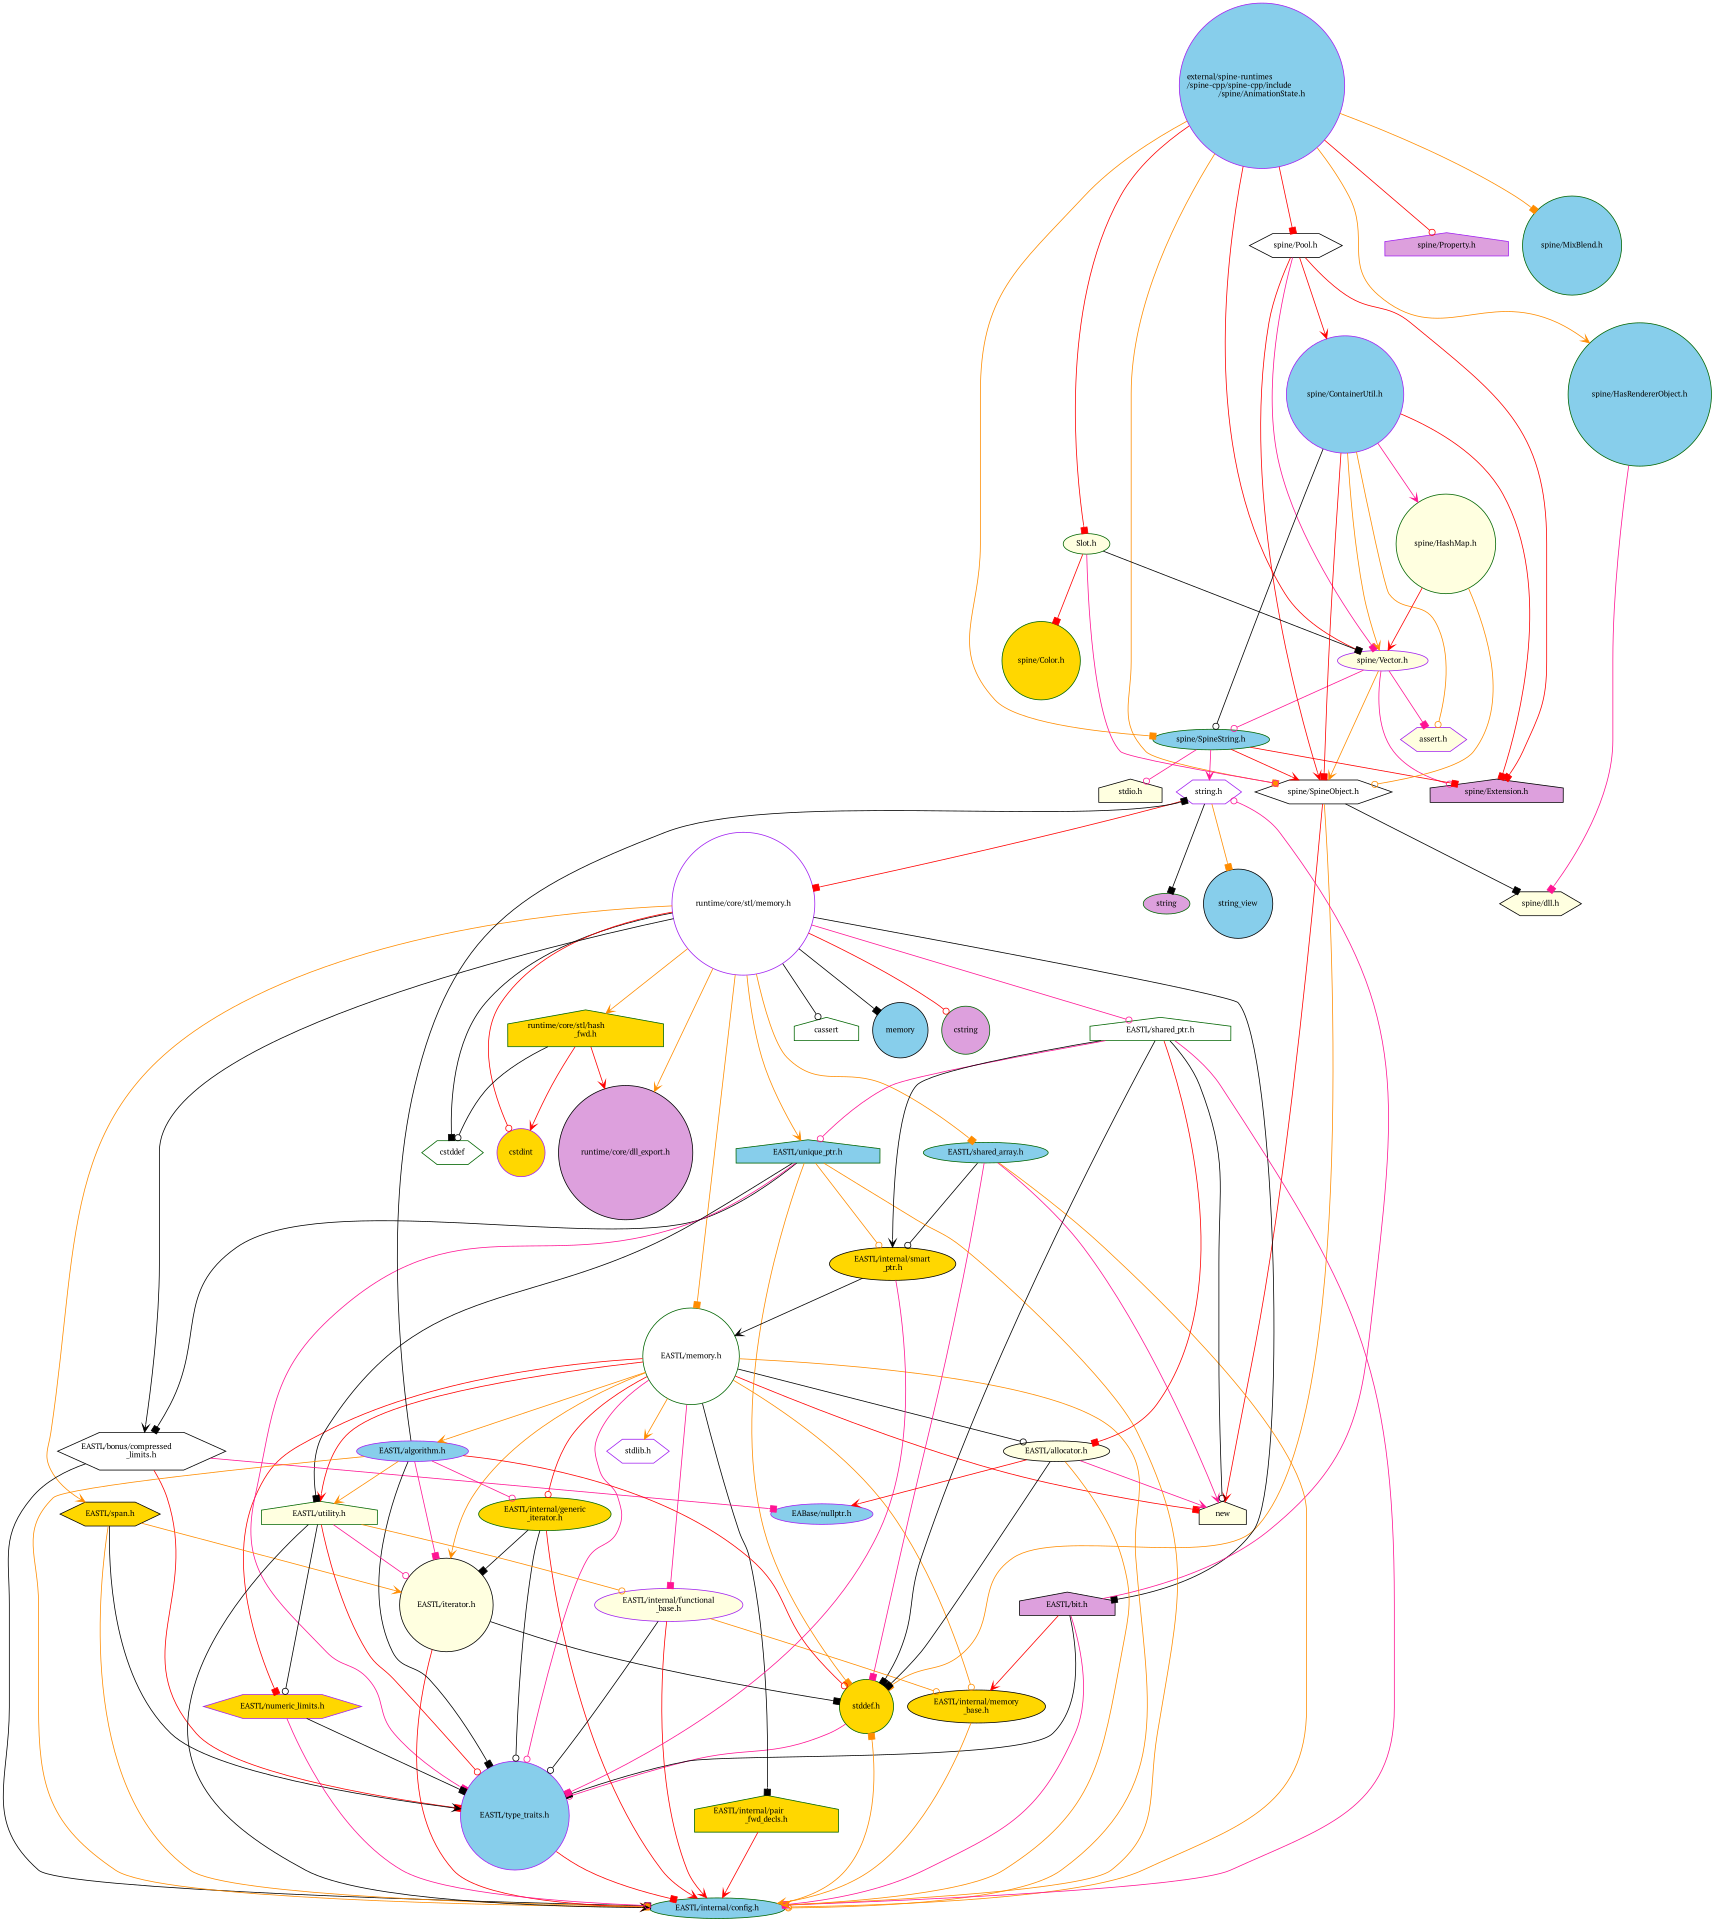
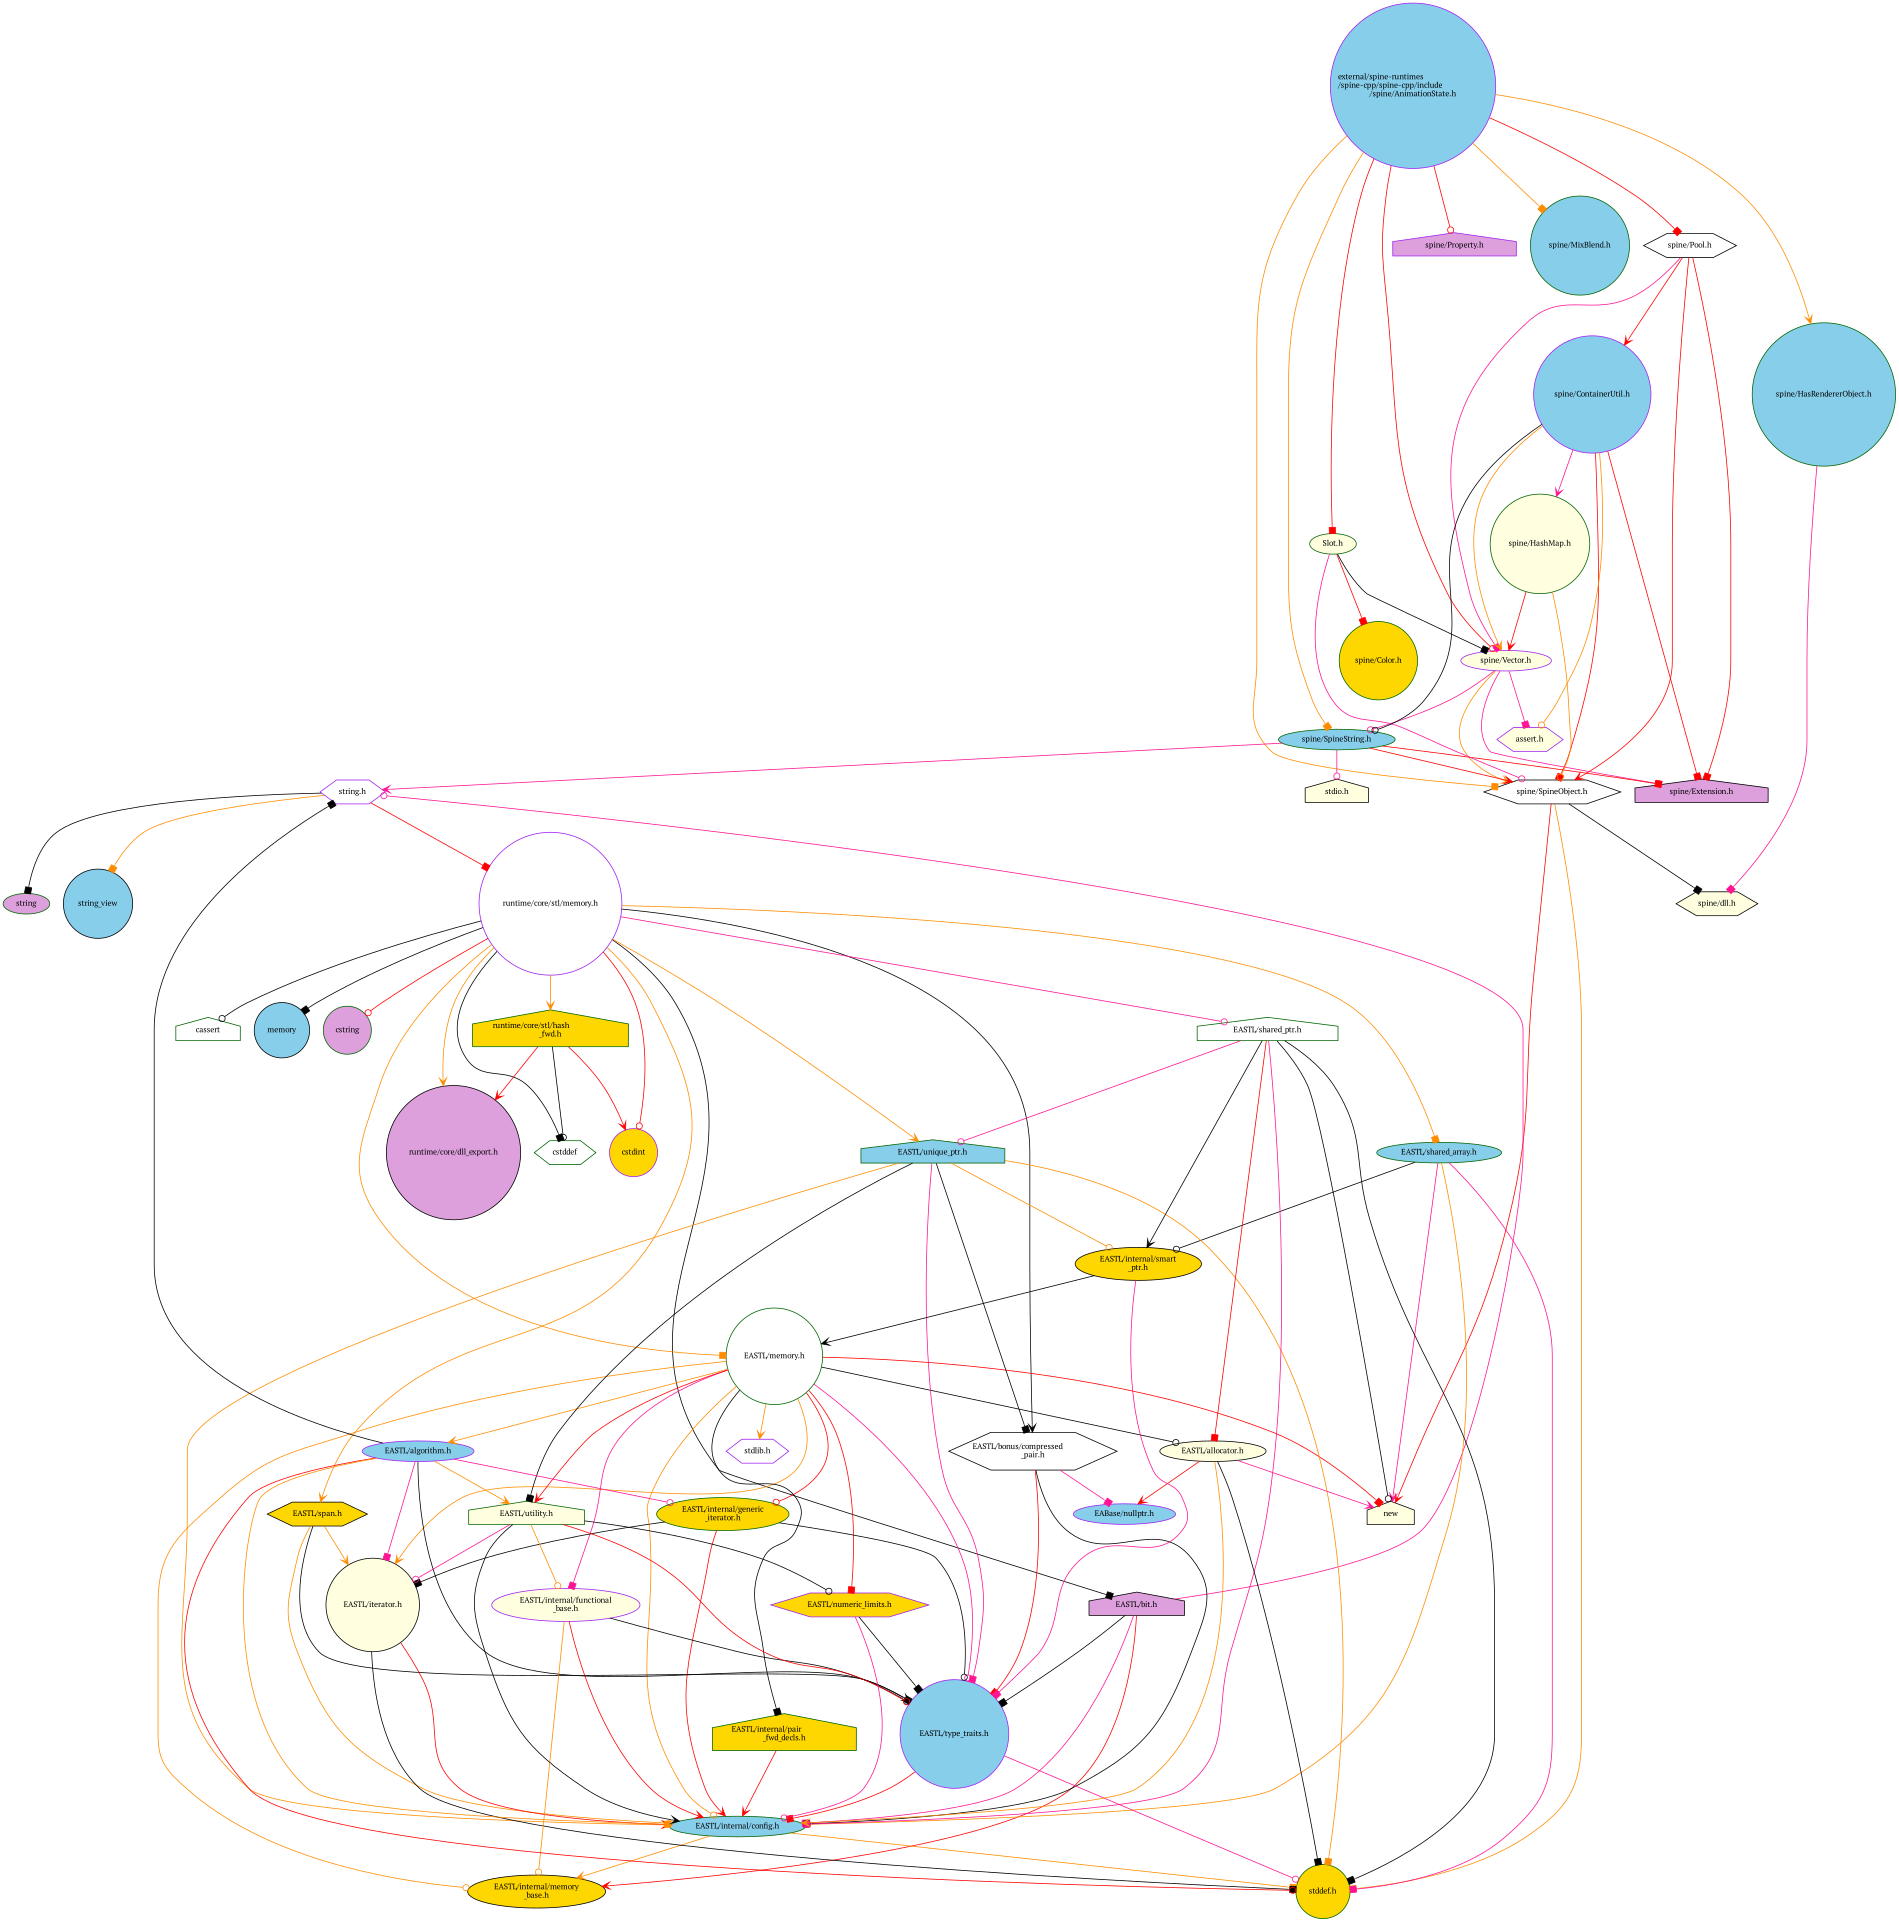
edge "spine/Vector.h" -> "spine/Extension.h": arrowhead odot -> box
node "EASTL/bonus/compressed _limits.h": label "EASTL/bonus/compressed _limits.h" -> "EASTL/bonus/compressed _pair.h"
edge "stddef.h" -> "EASTL/type_traits.h": reversed
edge "EASTL/internal/memory _base.h" -> "EASTL/internal/config.h": reversed
